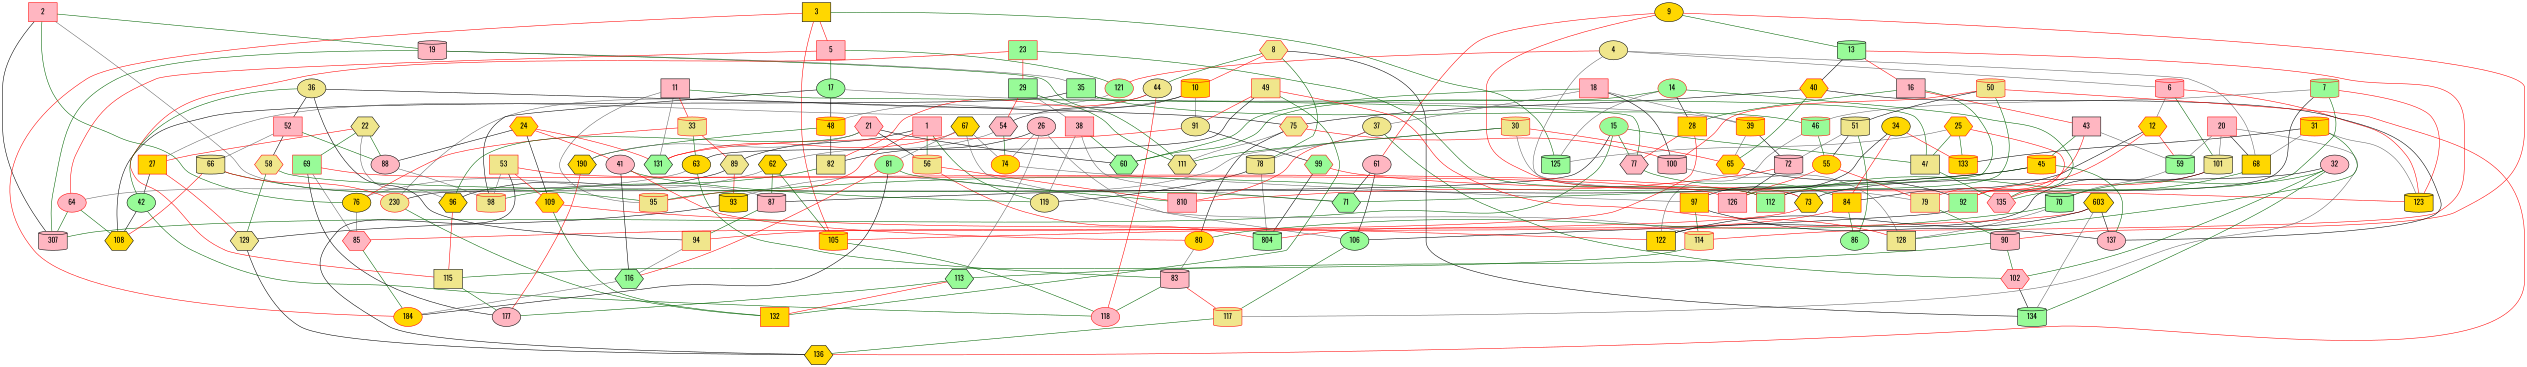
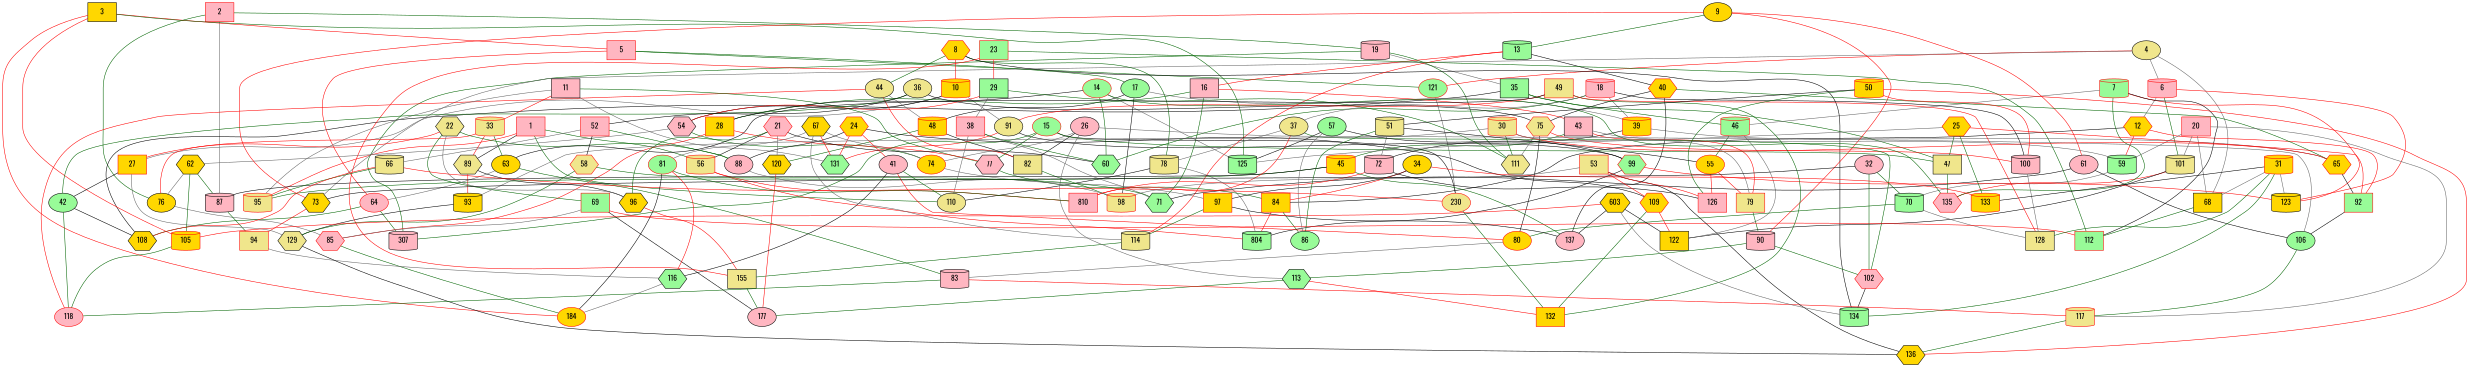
node "8": fillcolor khaki -> gold
node "18": shape box -> cylinder
node "50": fillcolor khaki -> gold
node "57": added
edge "2" -- "307": removed
edge "20" -- "68": color black -> gray40
node "190": label "190" -> "120"
edge "27" -- "129": color red -> gray40
node "119": label "119" -> "110"
edge "36" -- "94": removed
node "114": color red -> black
edge "32" -- "134": now "31" -- "134"
node "115": label "115" -> "155"
